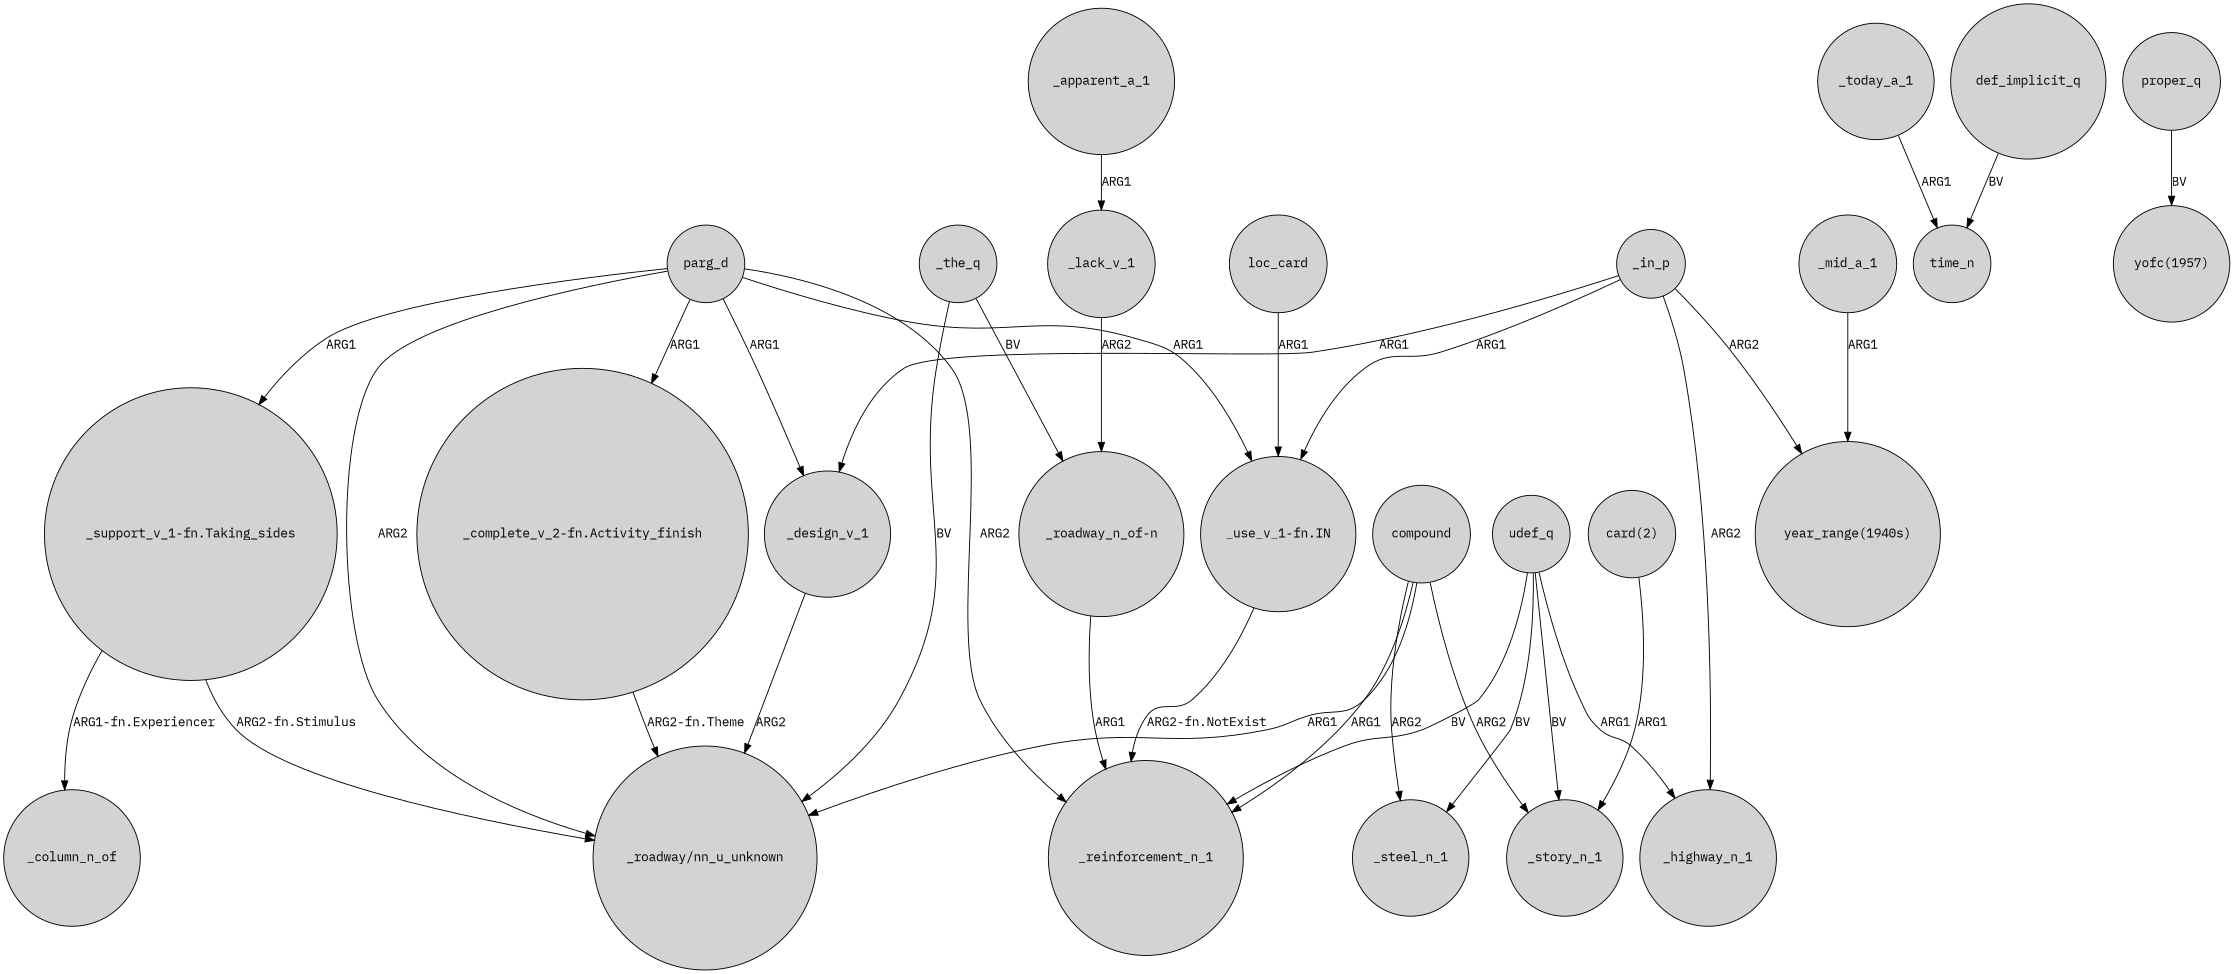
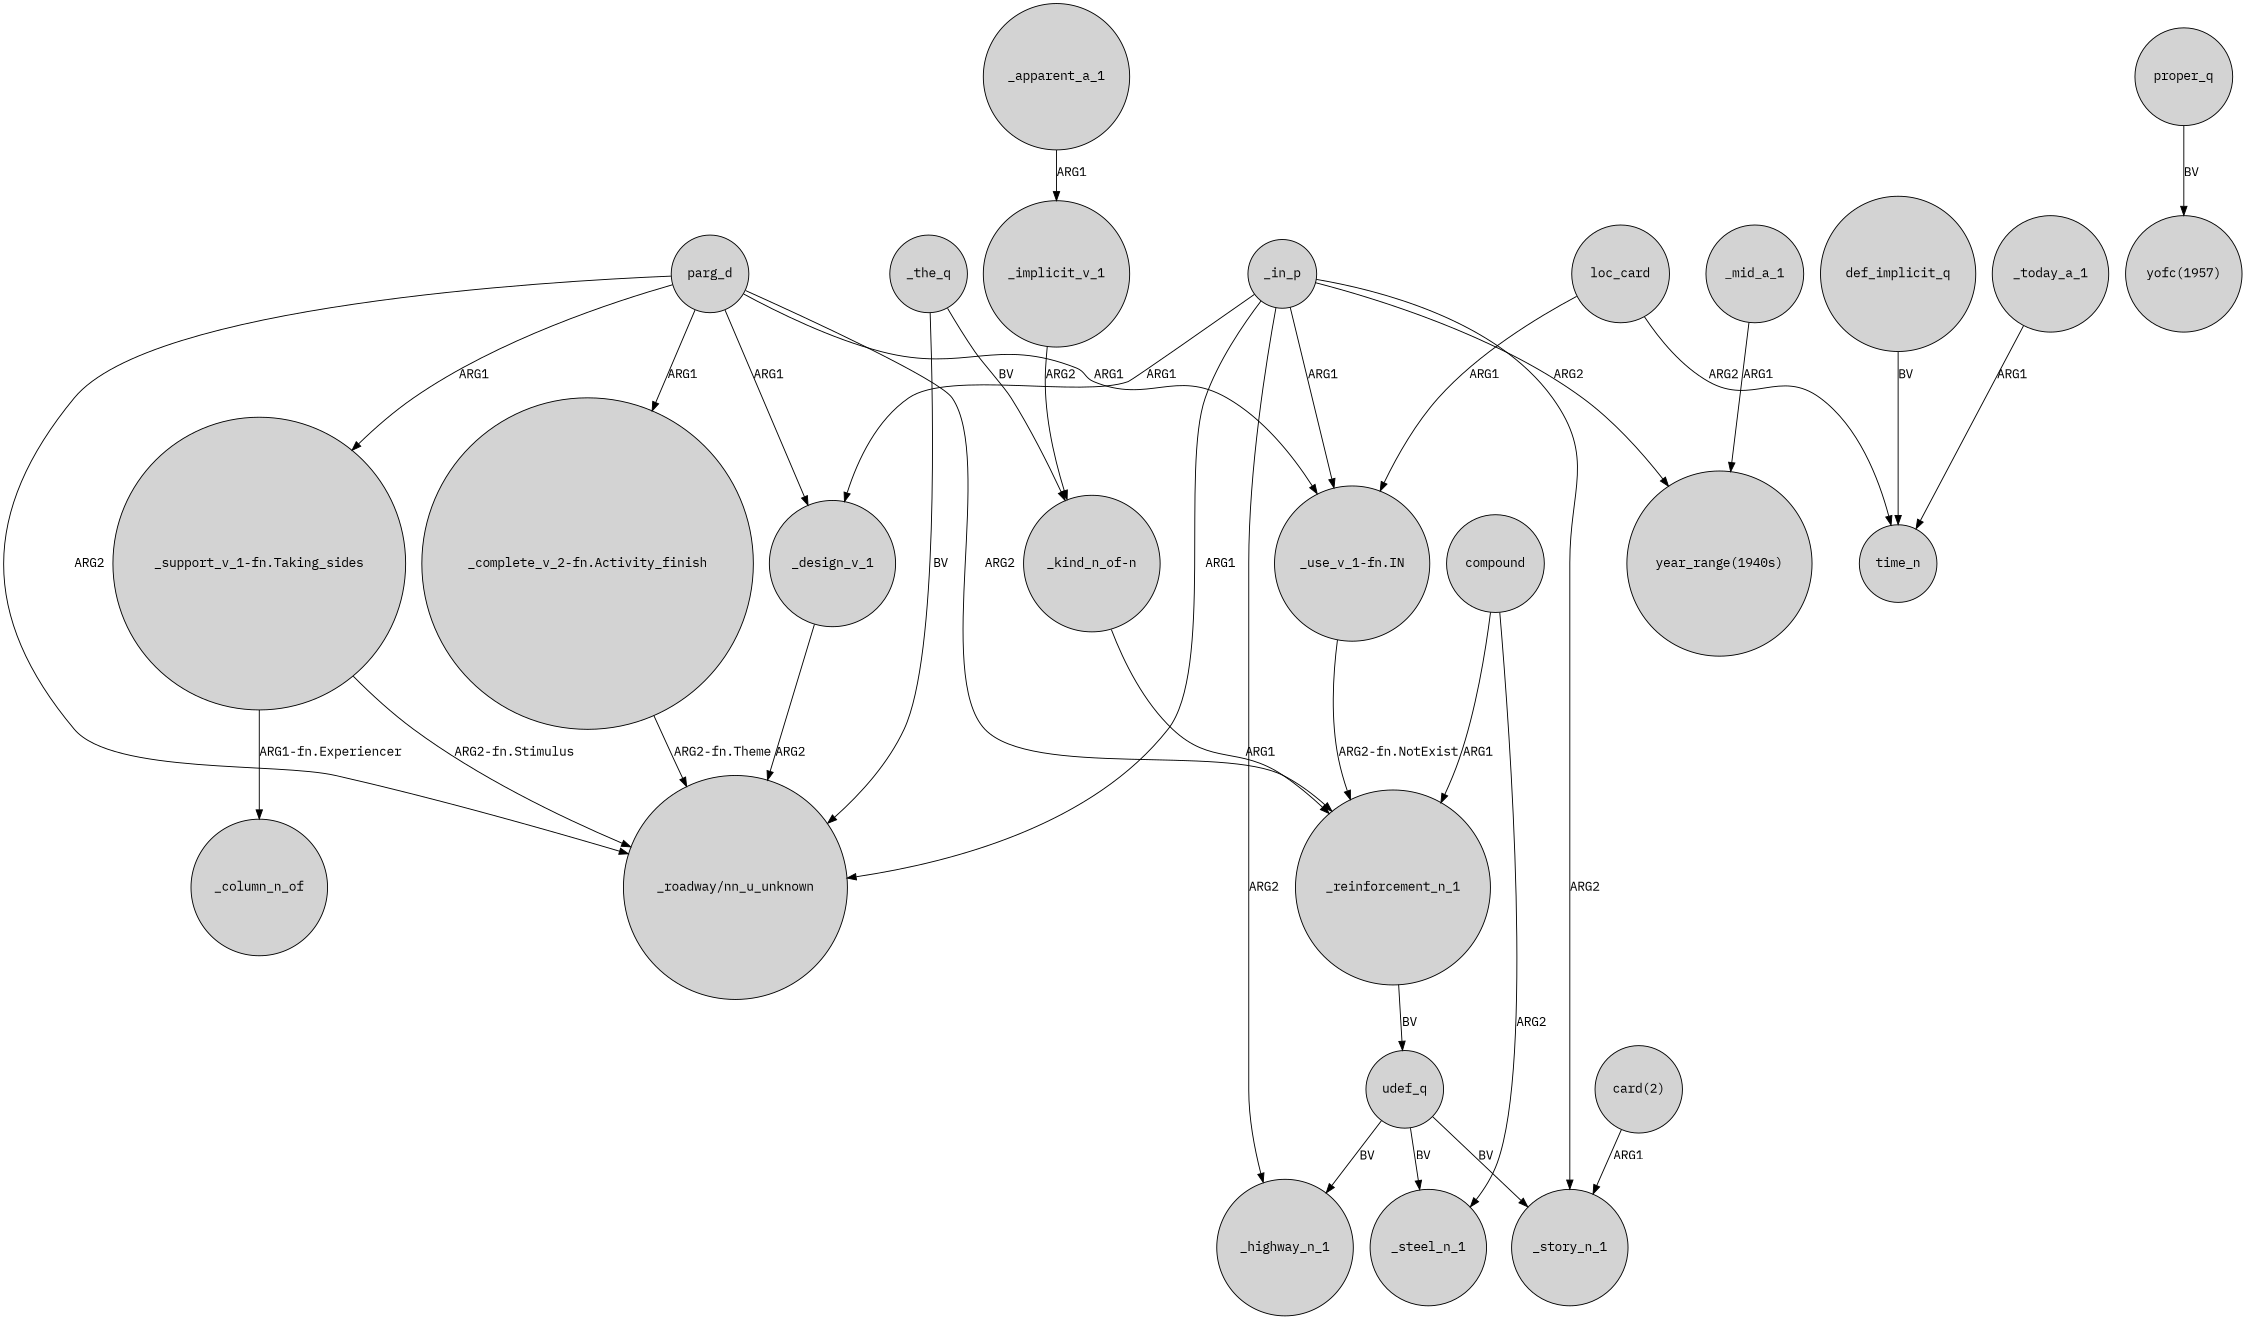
node "_lack_v_1": label "_lack_v_1" -> "_implicit_v_1"
edge "loc_card" -> "time_n": added, label "ARG2"
node "_roadway_n_of-n": label "_roadway_n_of-n" -> "_kind_n_of-n"
edge "compound" -> "_story_n_1": now "_in_p" -> "_story_n_1"
edge "udef_q" -> "_highway_n_1": label "ARG1" -> "BV"
edge "udef_q" -> "_reinforcement_n_1": reversed
edge "compound" -> "_roadway/nn_u_unknown": now "_in_p" -> "_roadway/nn_u_unknown"
